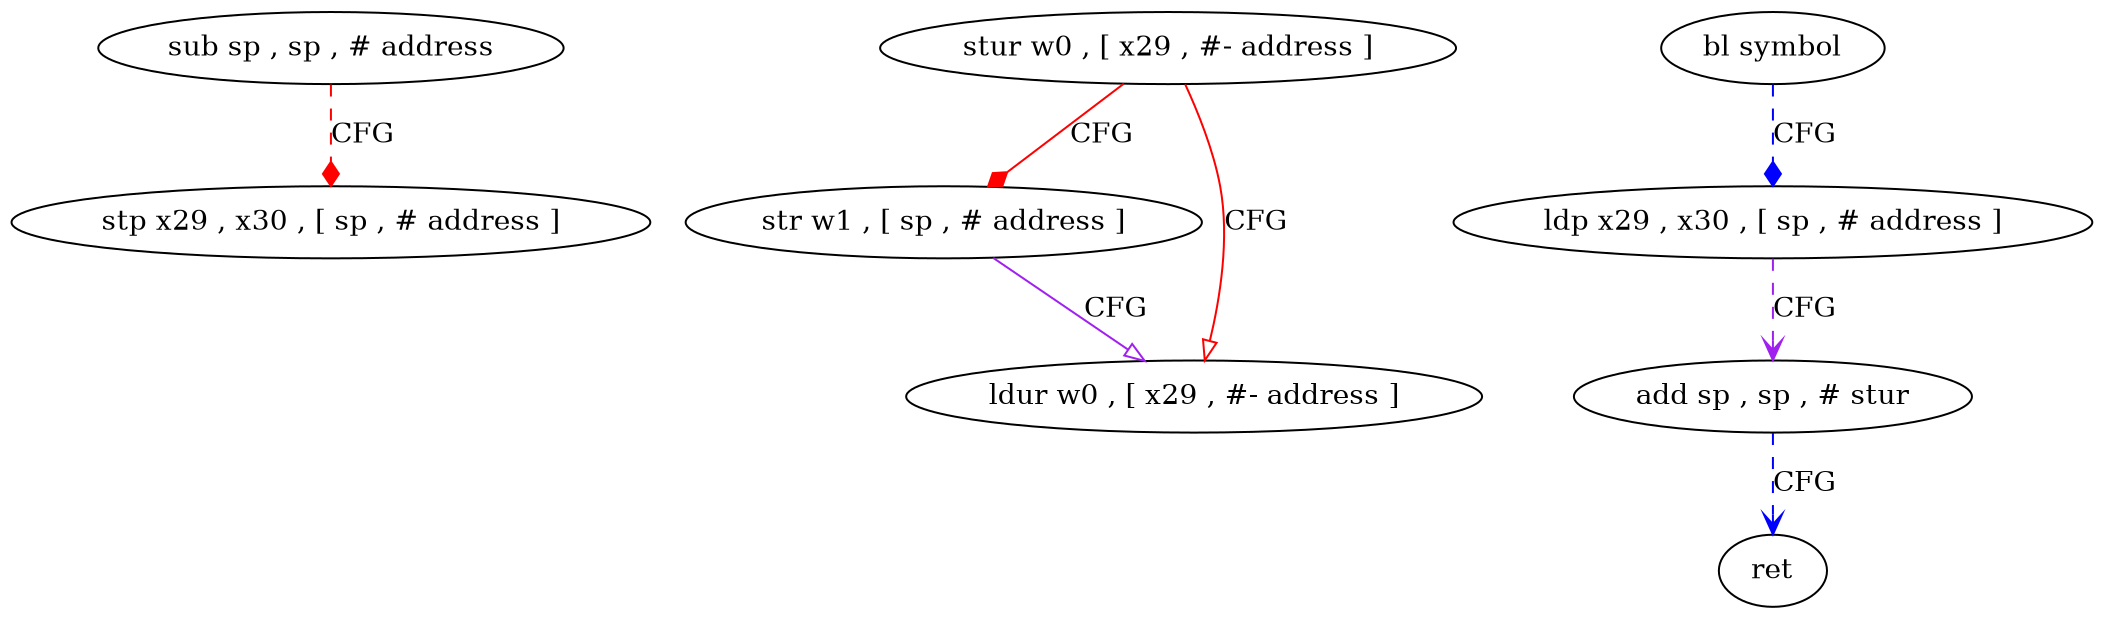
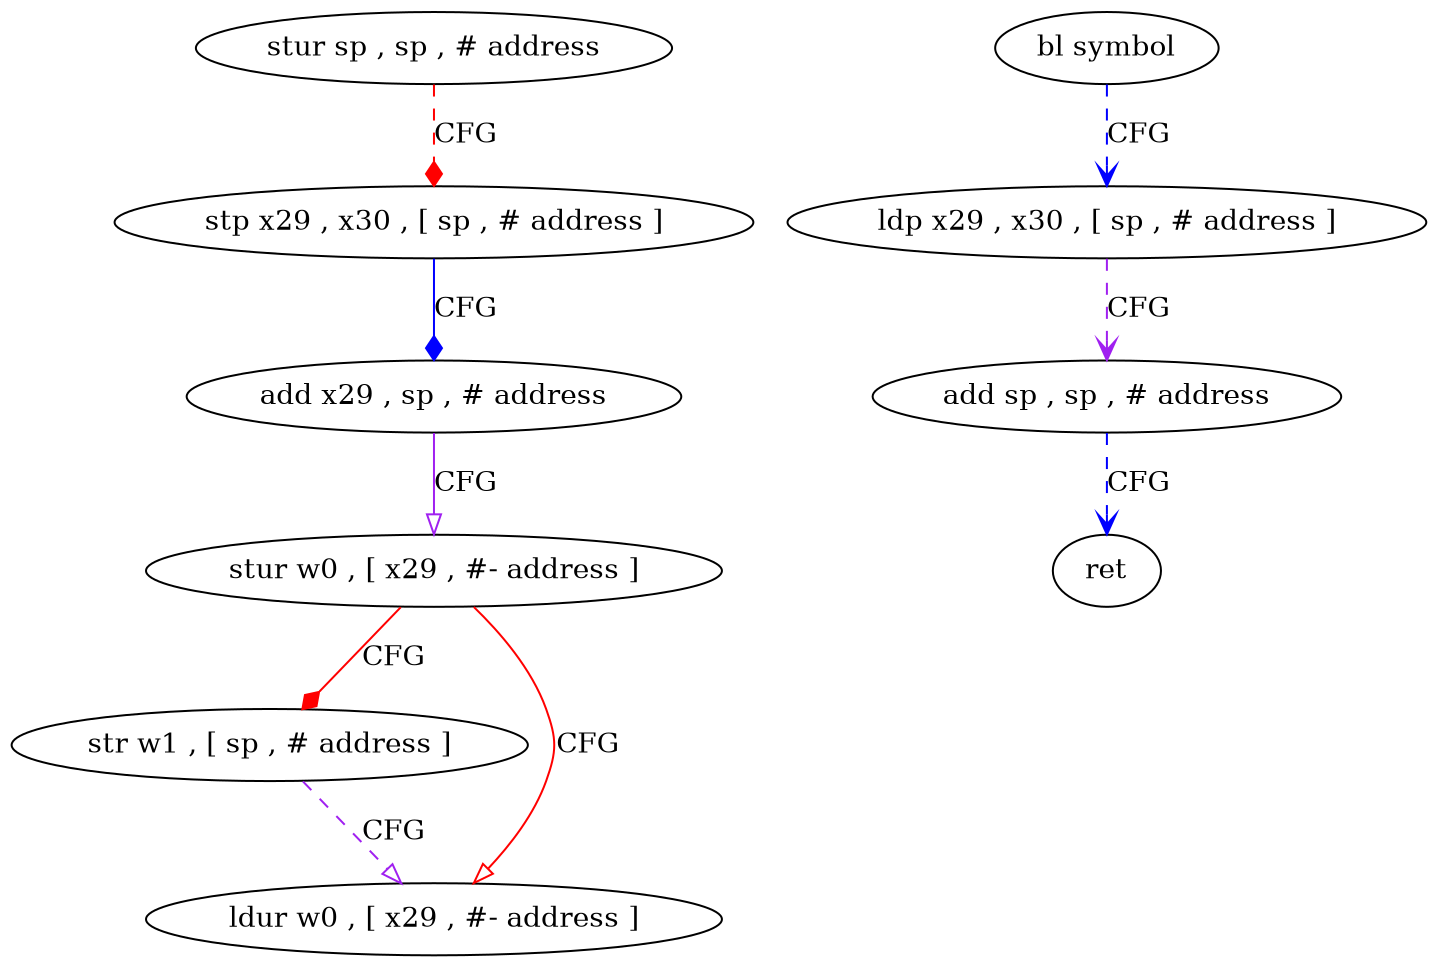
node "sub sp , sp , # address": label "sub sp , sp , # address" -> "stur sp , sp , # address"
edge "bl symbol" -> "ldp x29 , x30 , [ sp , # address ]": arrowhead diamond -> vee
edge "str w1 , [ sp , # address ]" -> "ldur w0 , [ x29 , #- address ]": style solid -> dashed
node "add x29 , sp , # address": added
node "add sp , sp , # stur": label "add sp , sp , # stur" -> "add sp , sp , # address"
